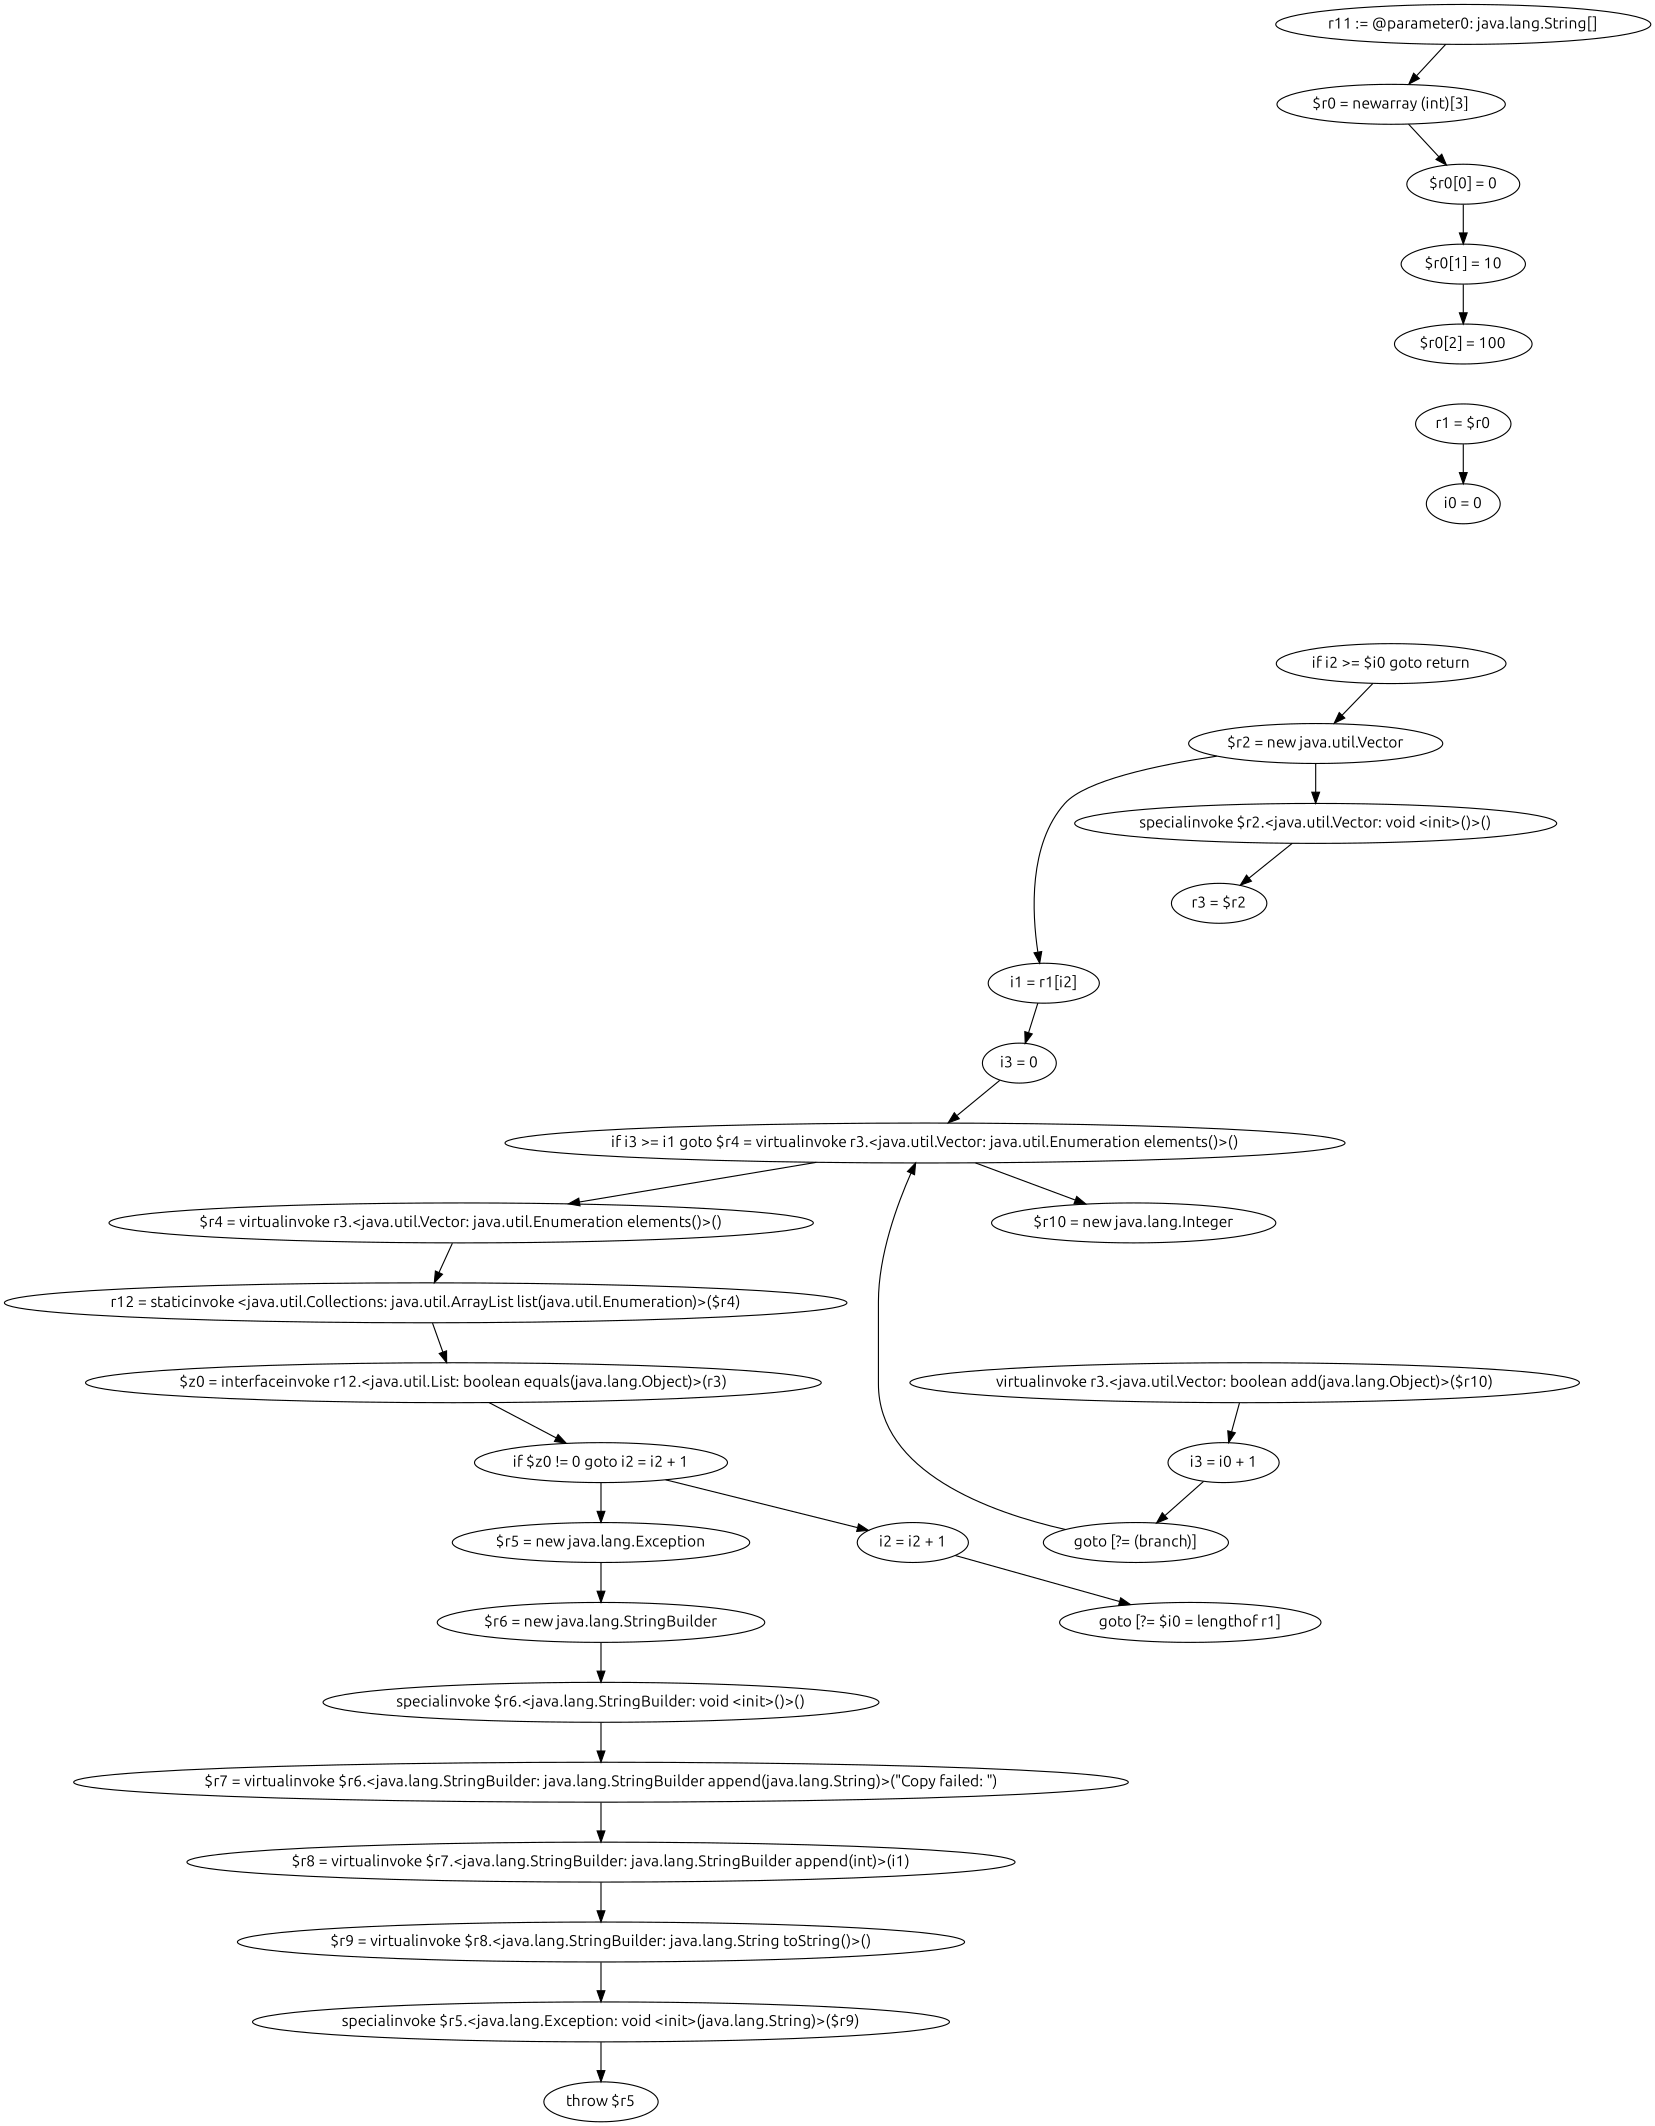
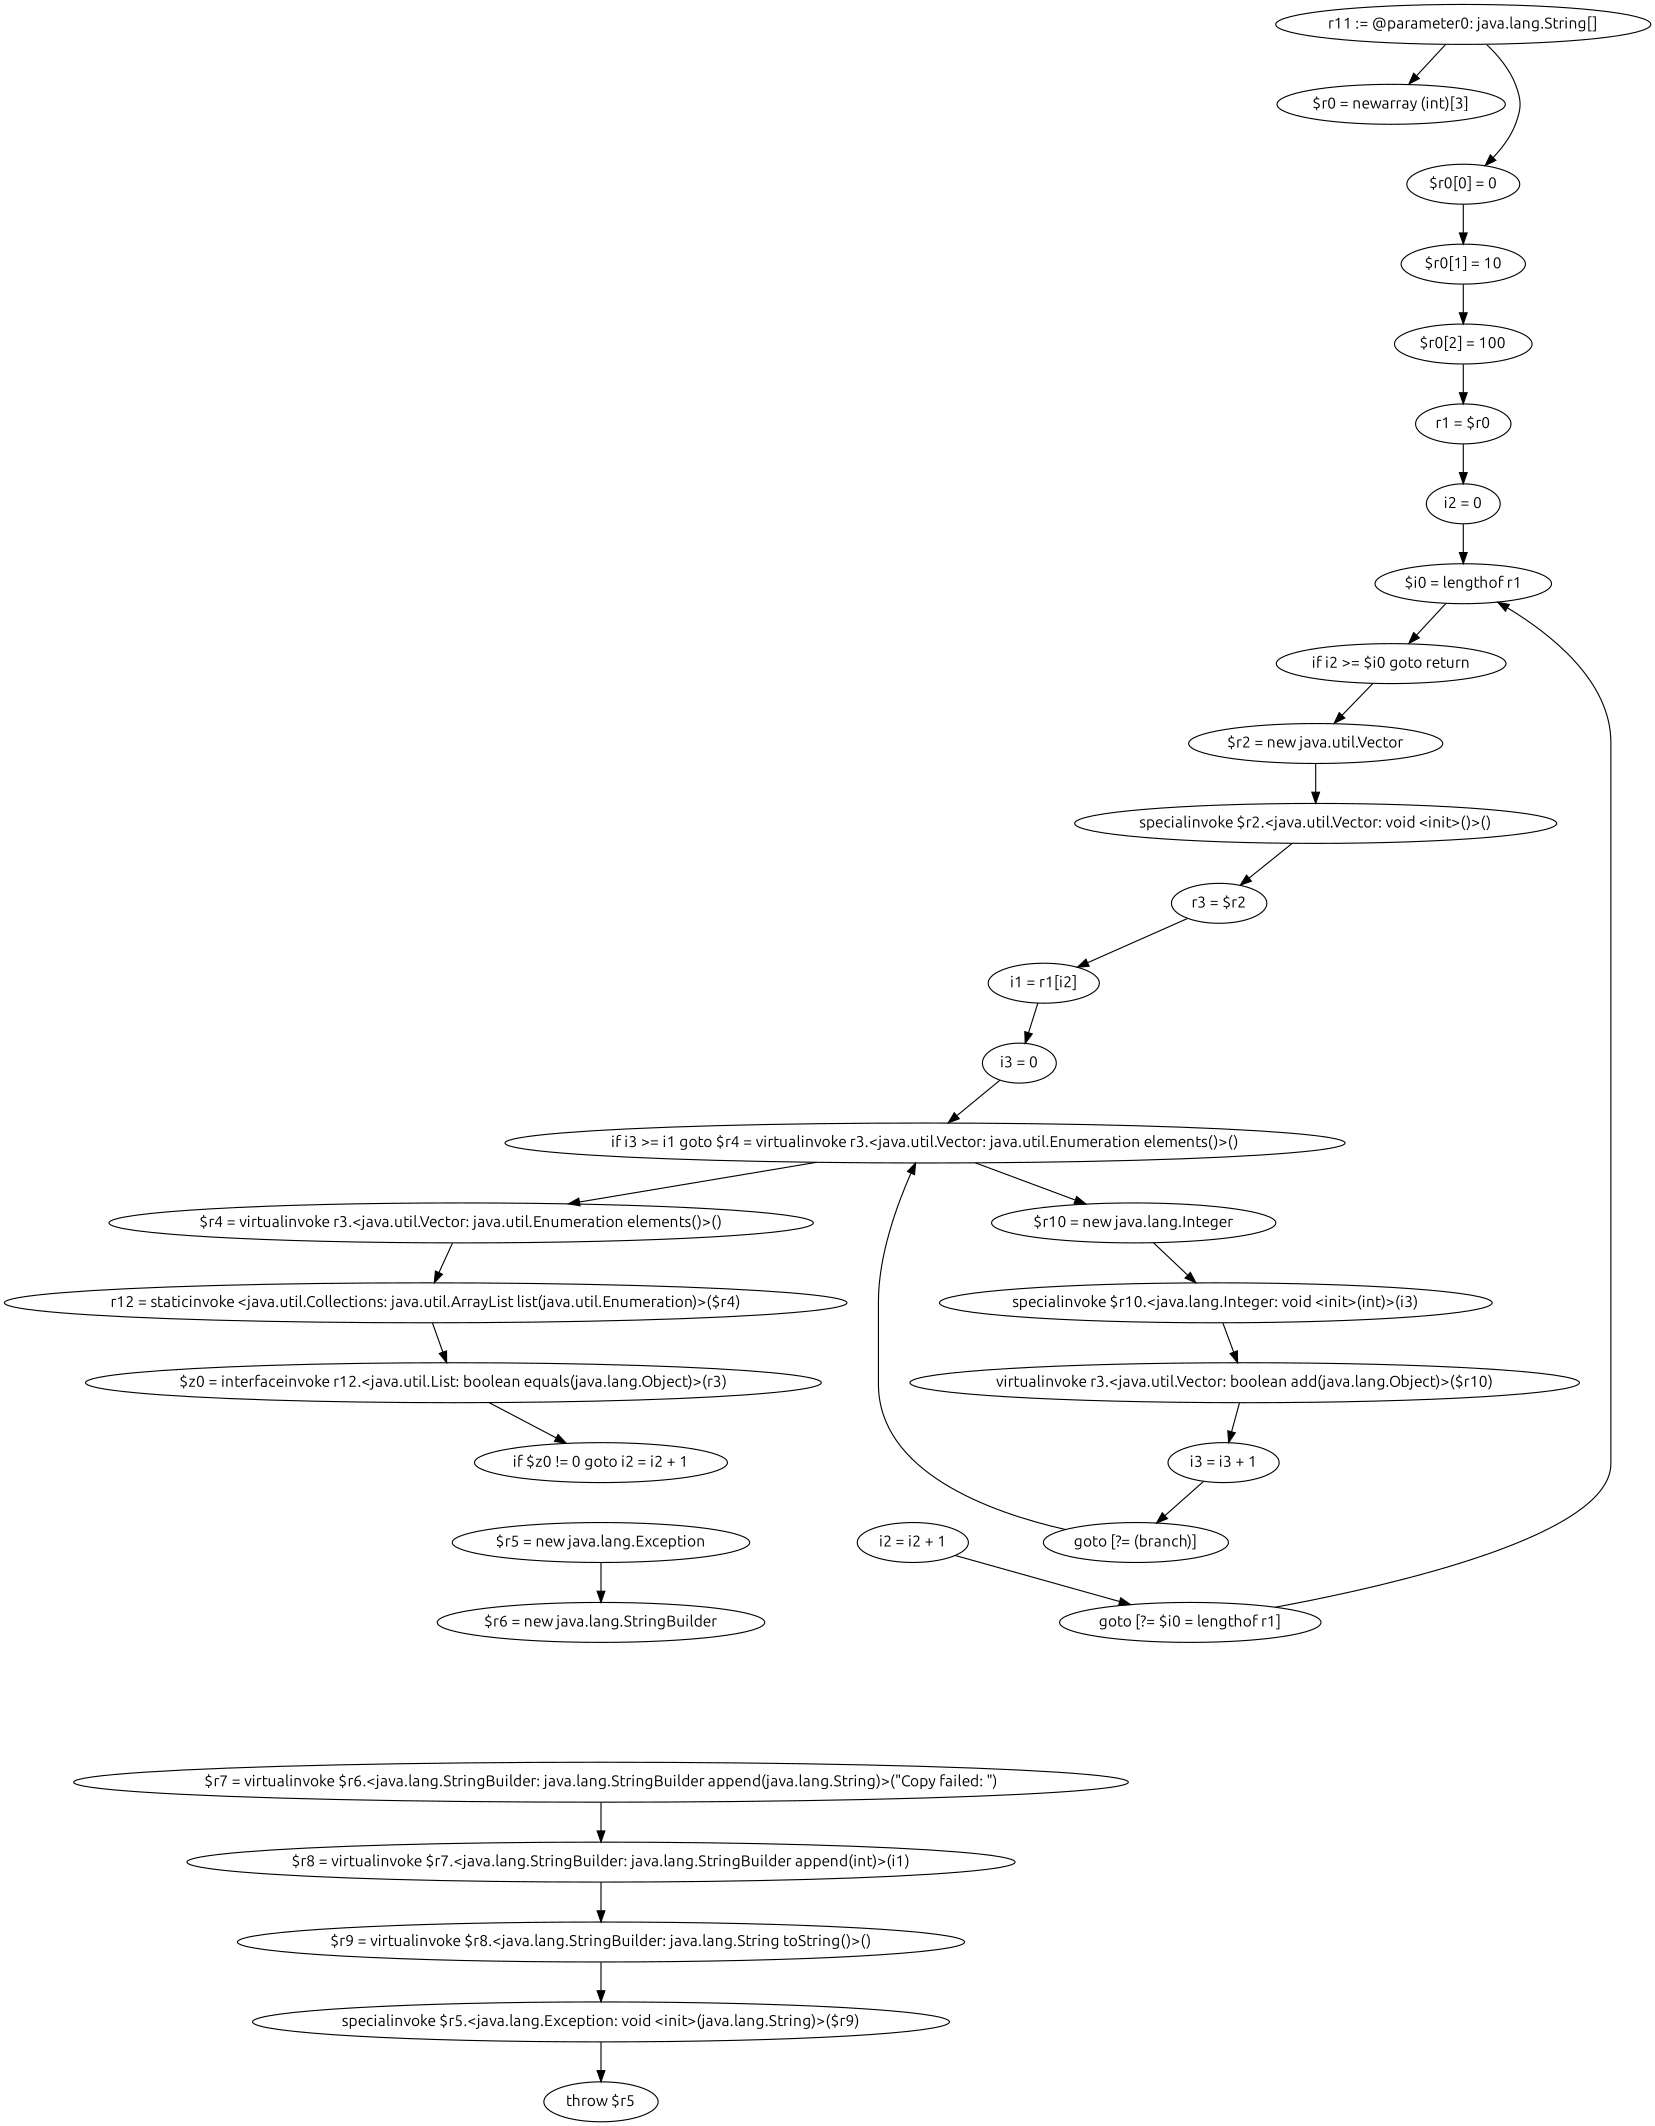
edge "$r0 = newarray (int)[3]" -> "$r0[0] = 0": now "r11 := @parameter0: java.lang.String[]" -> "$r0[0] = 0"
edge "$r0[2] = 100" -> "r1 = $r0": added
node "i0 = 0": label "i0 = 0" -> "i2 = 0"
node "$i0 = lengthof r1": added
edge "$r2 = new java.util.Vector" -> "i1 = r1[i2]": now "r3 = $r2" -> "i1 = r1[i2]"
node "specialinvoke $r10.<java.lang.Integer: void <init>(int)>(i3)": added
node "i3 = i0 + 1": label "i3 = i0 + 1" -> "i3 = i3 + 1"
edge "if $z0 != 0 goto i2 = i2 + 1" -> "$r5 = new java.lang.Exception": removed
edge "if $z0 != 0 goto i2 = i2 + 1" -> "i2 = i2 + 1": removed
node "specialinvoke $r6.<java.lang.StringBuilder: void <init>()>()": removed
